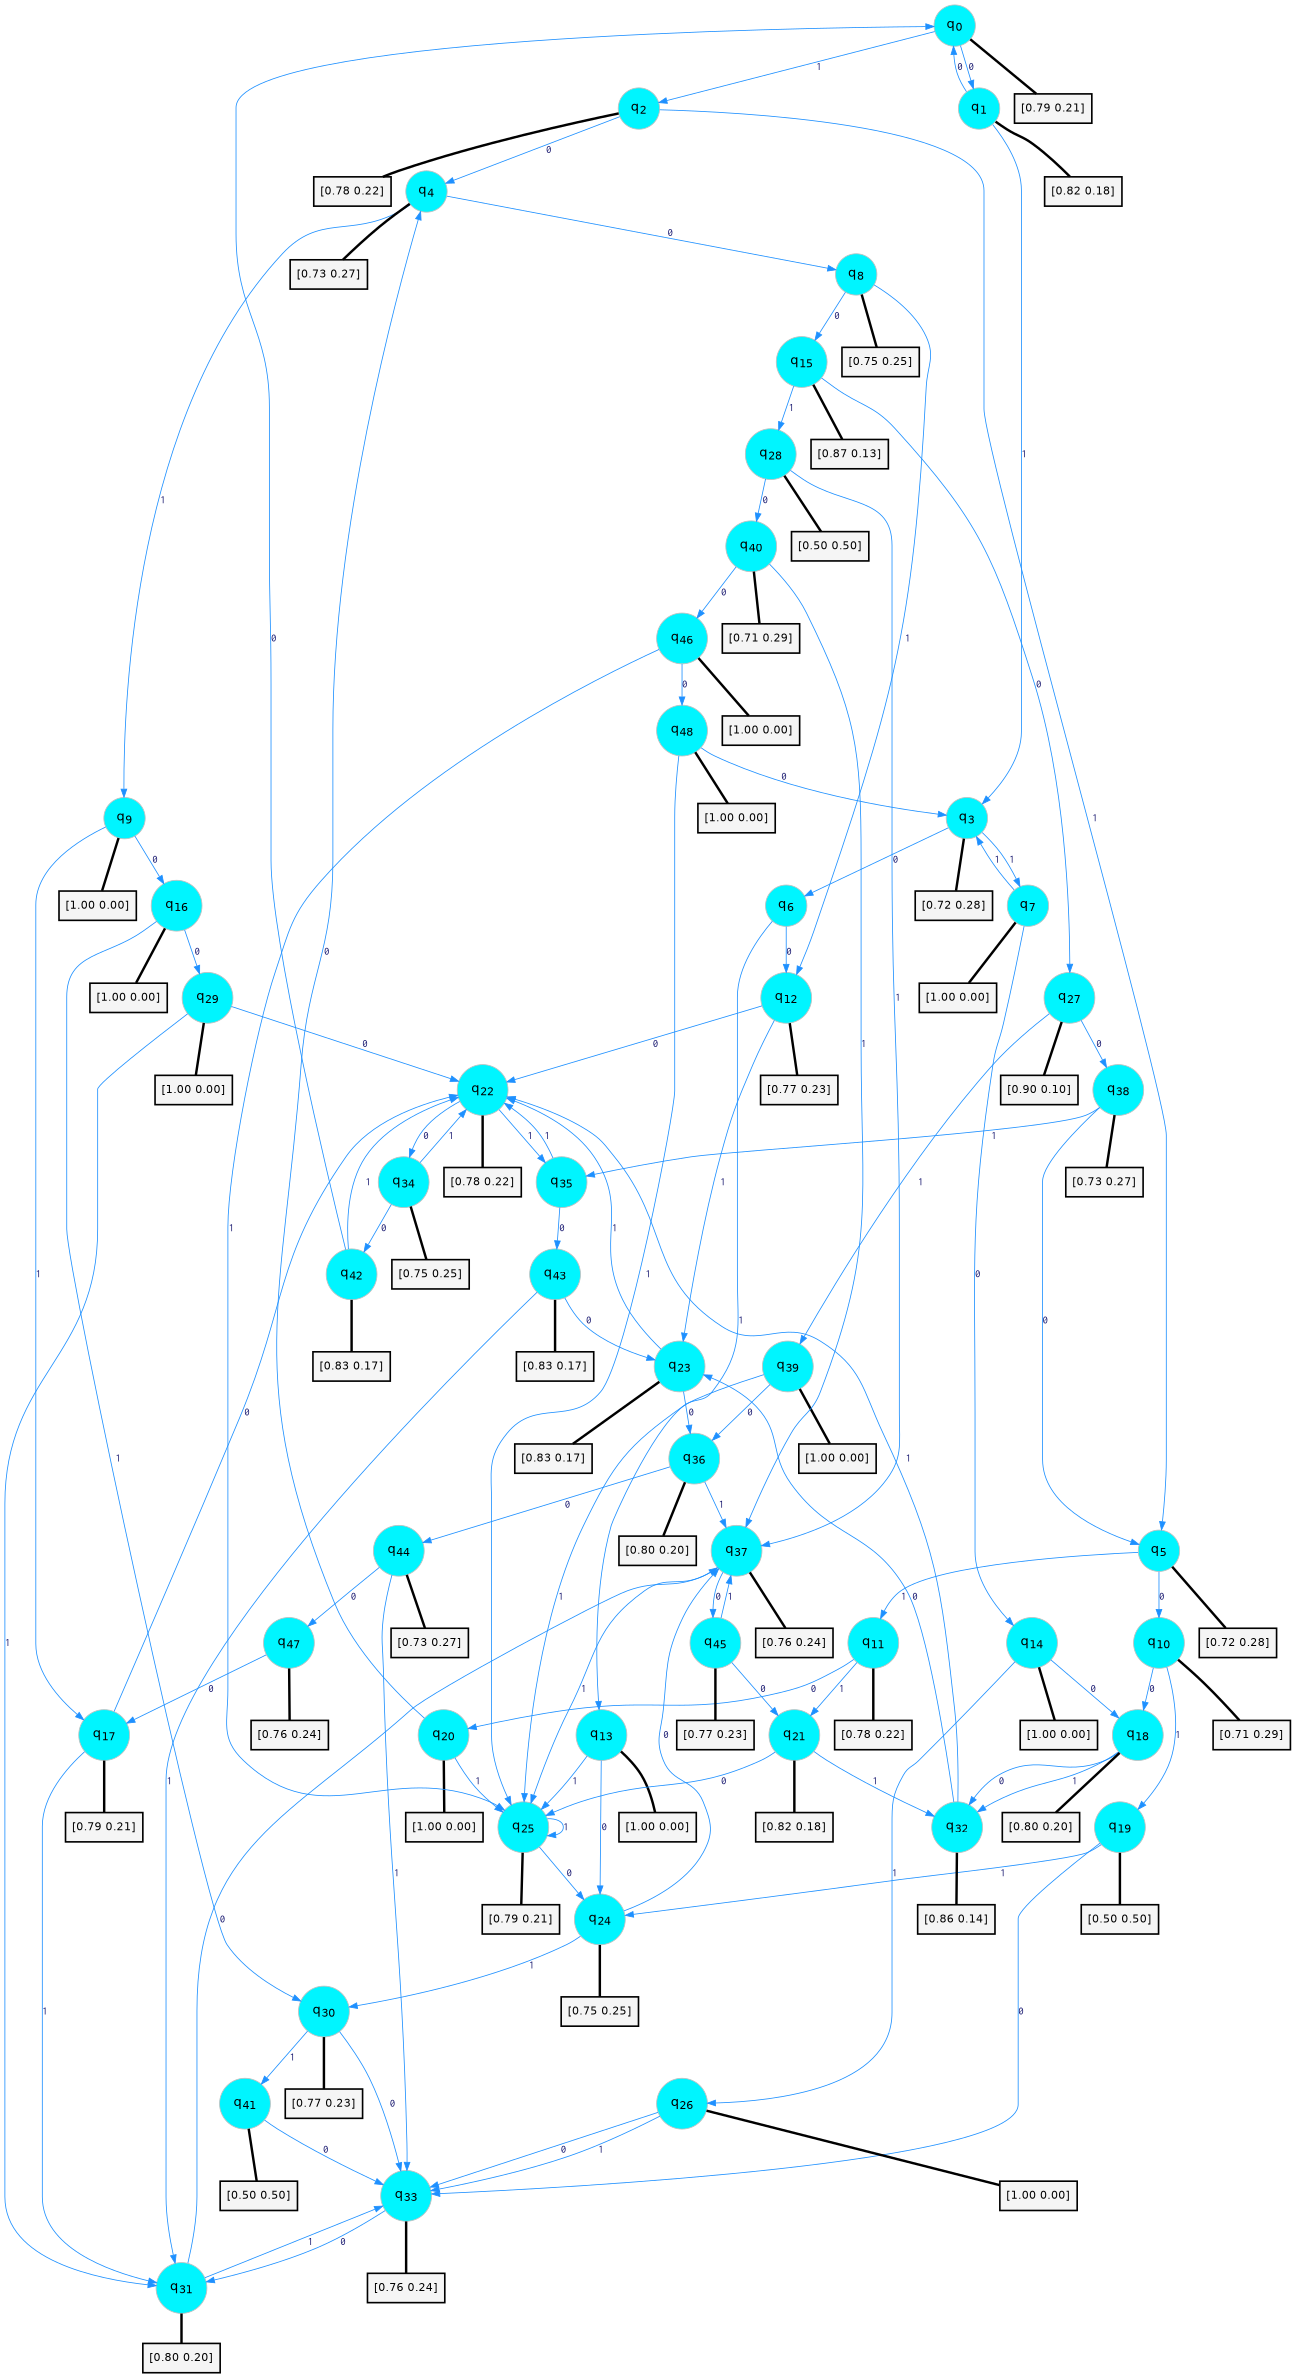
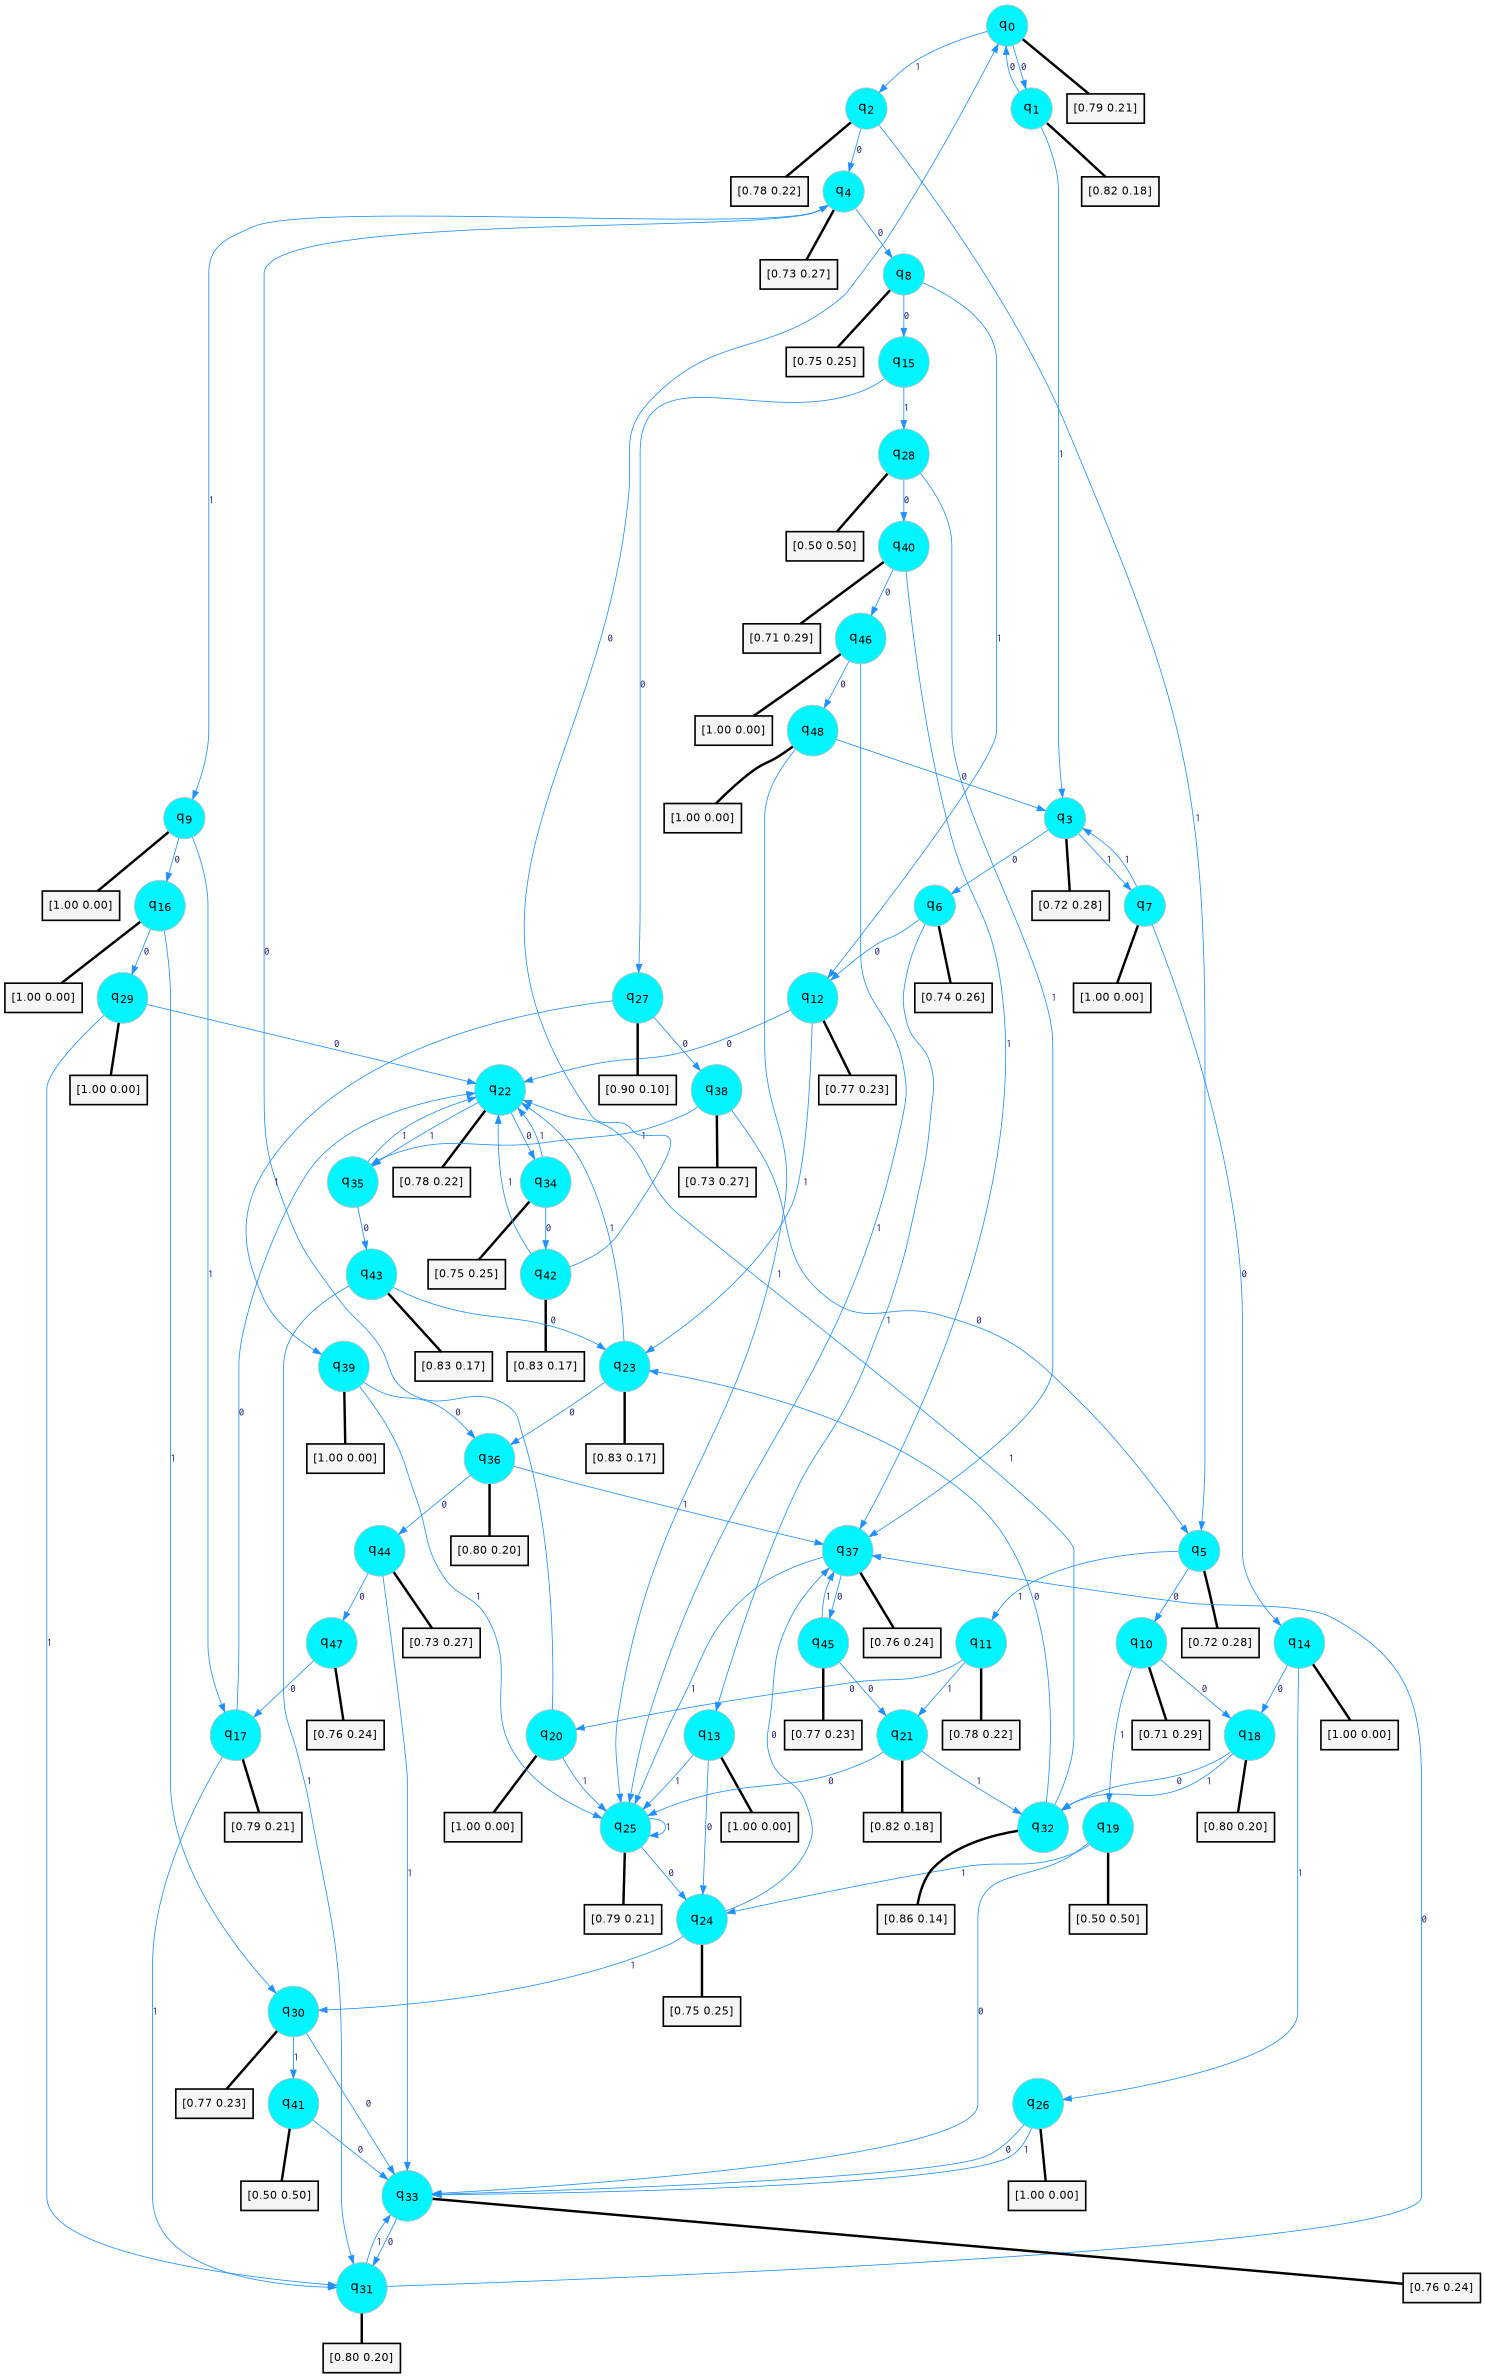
node "[0.87 0.13]": removed
node "[0.74 0.26]": added
